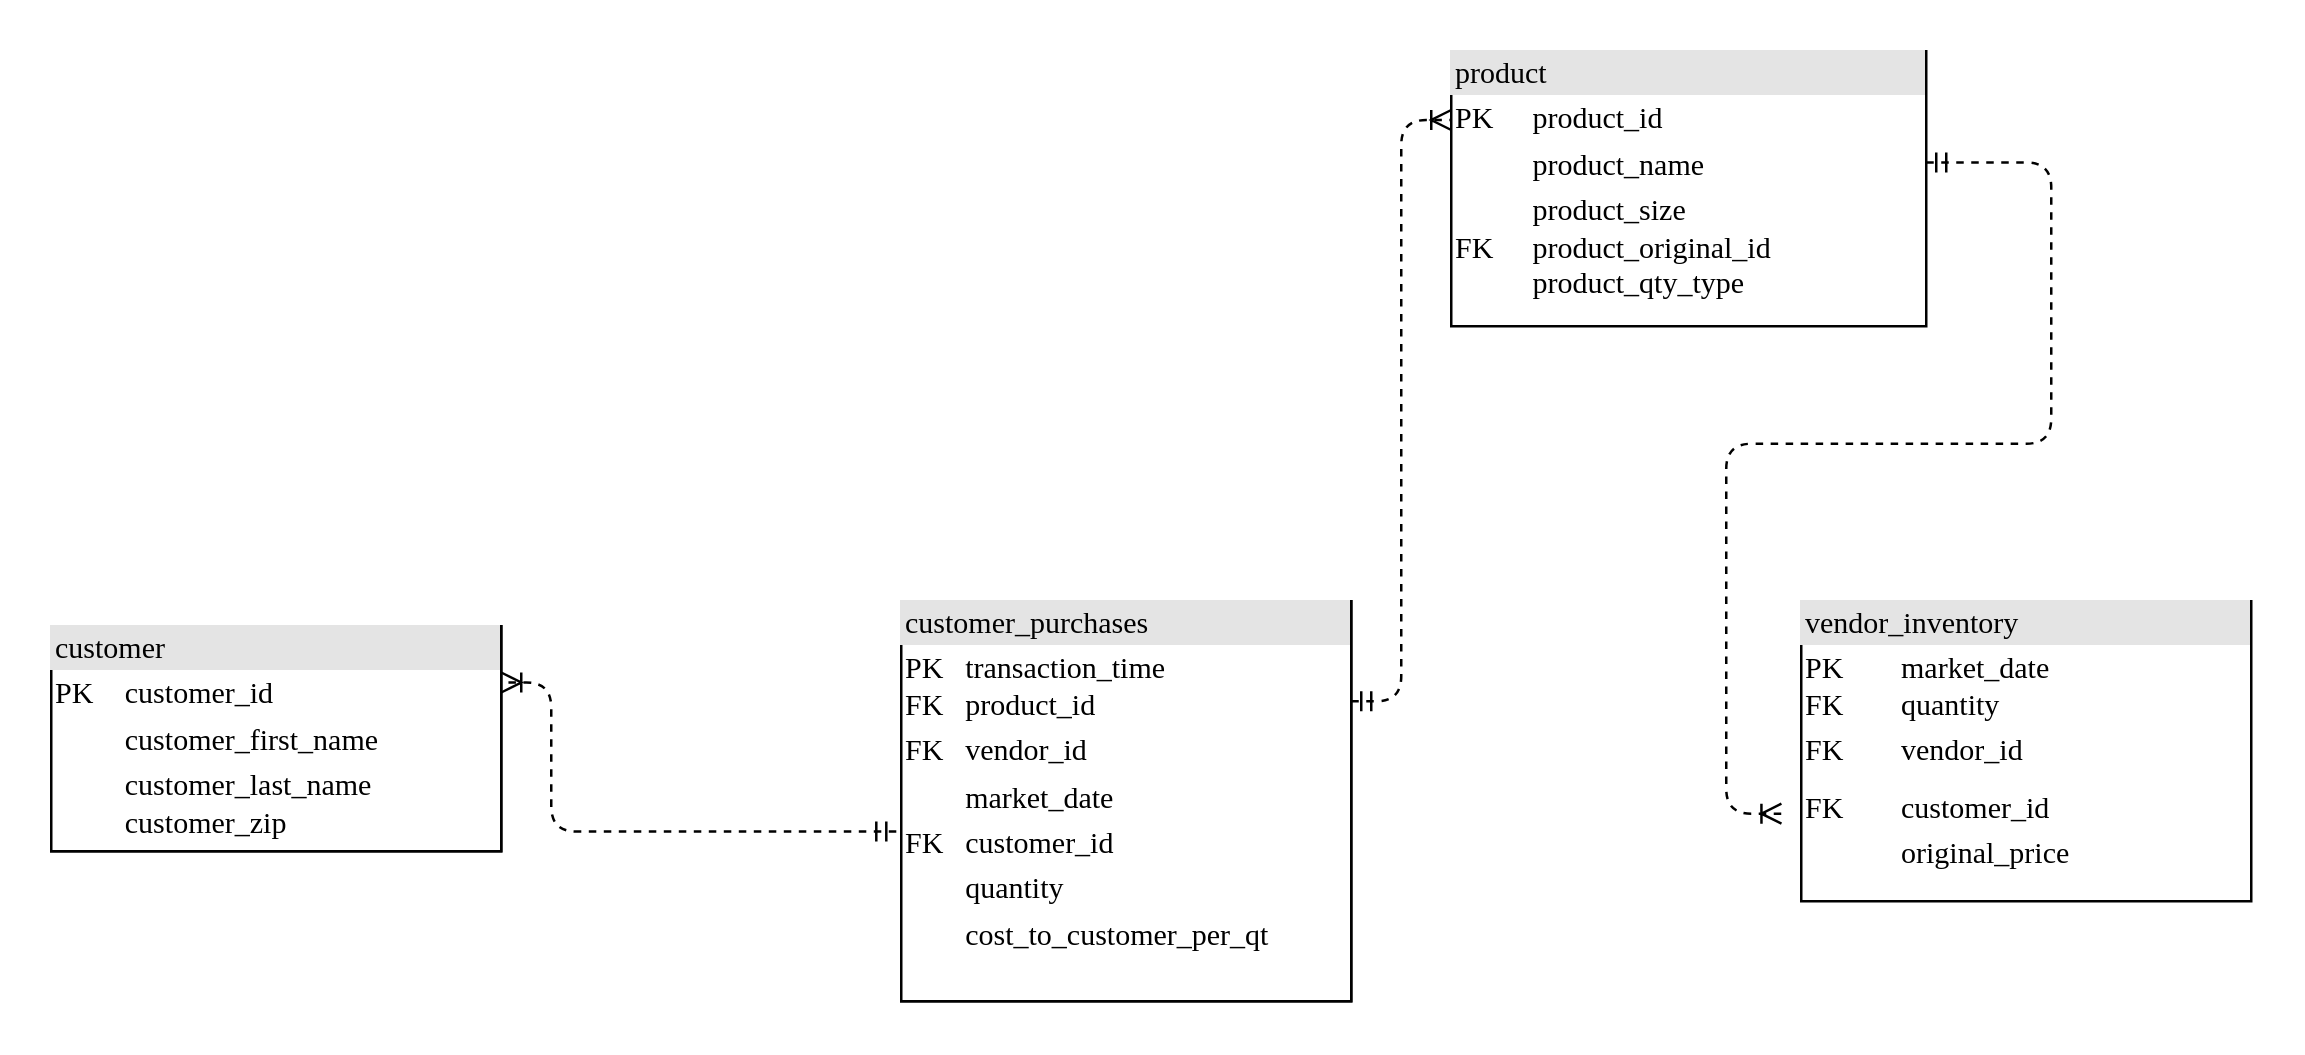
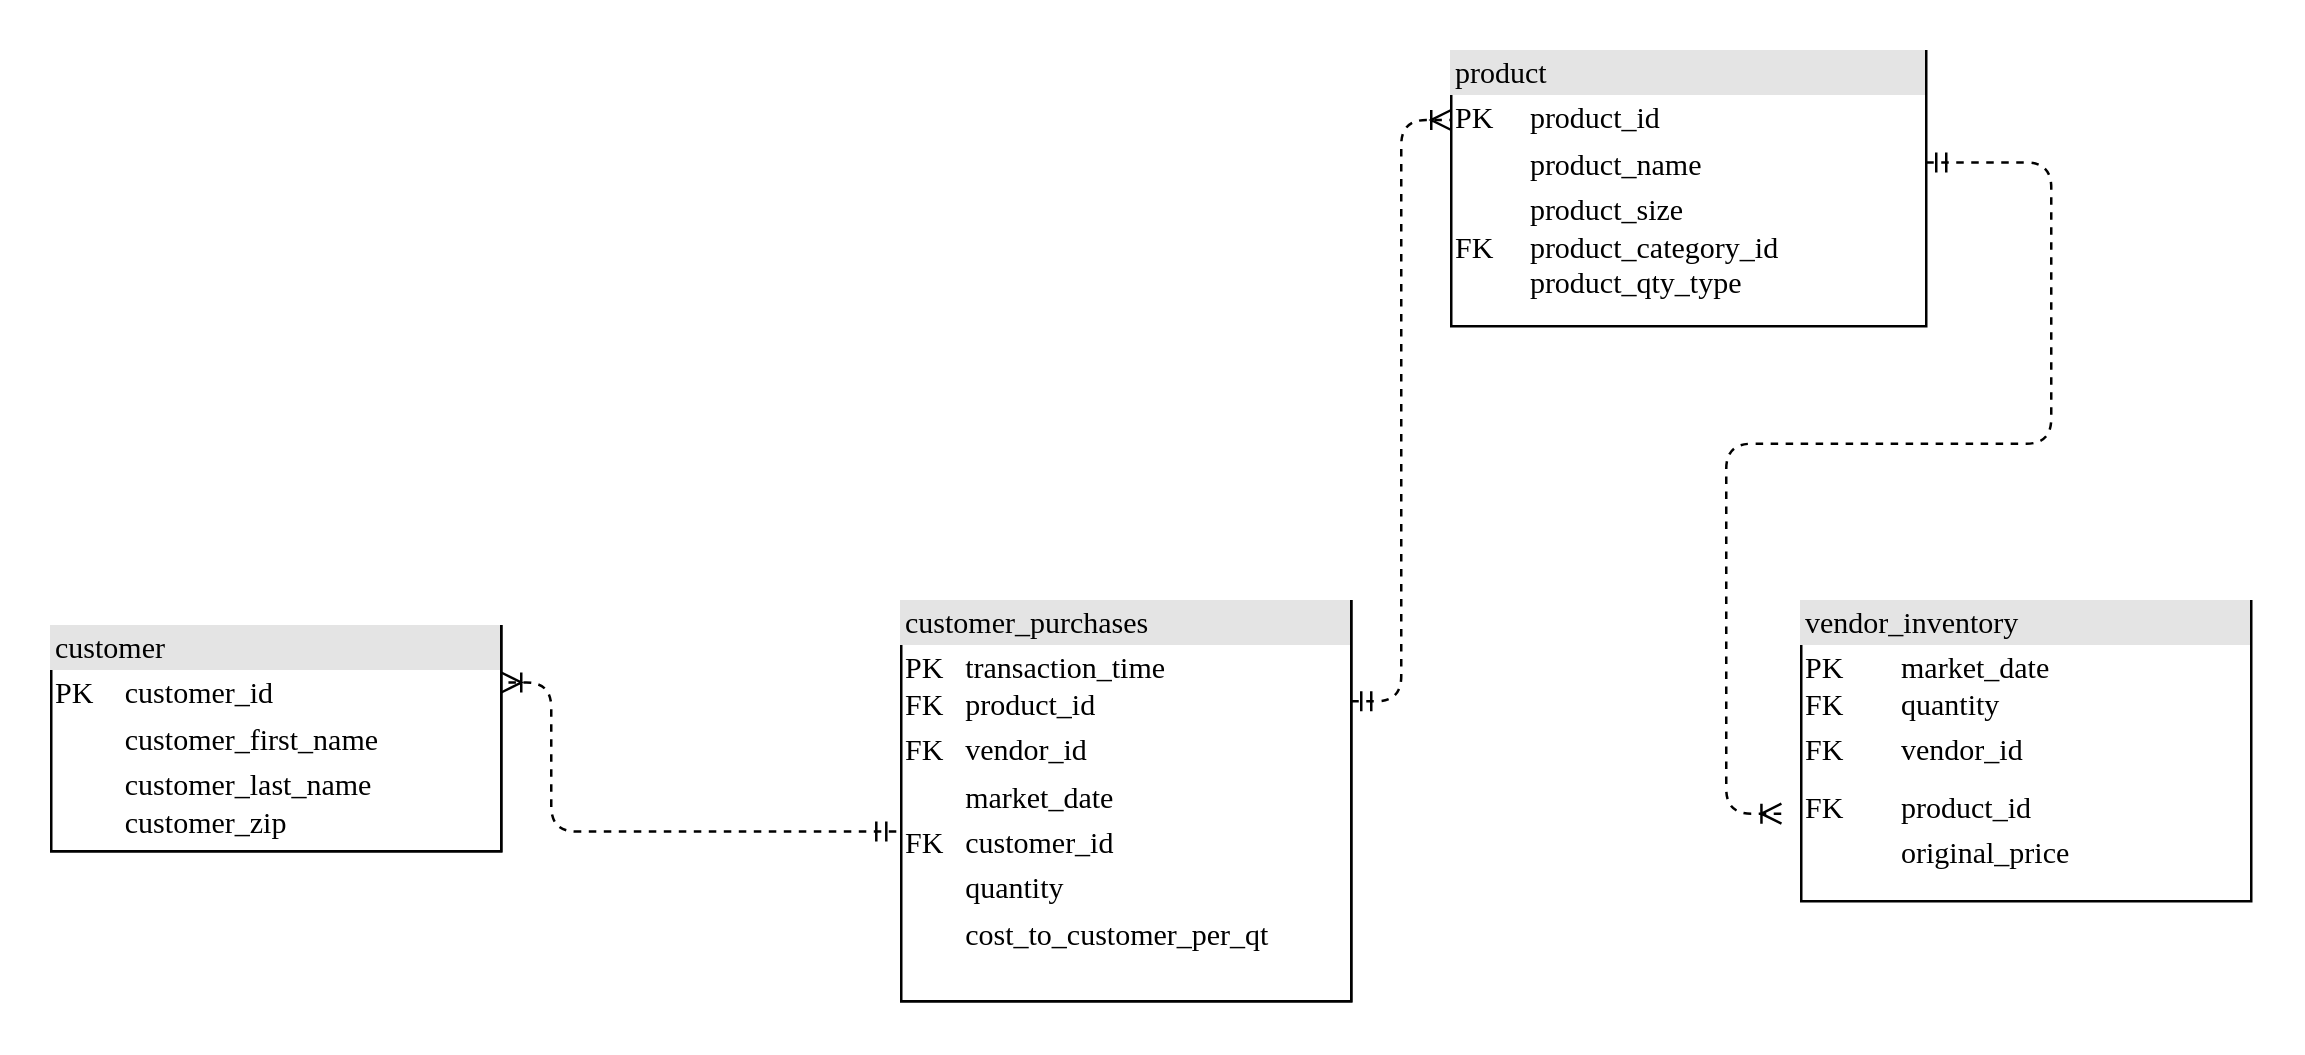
node "product PK product_id product_name FK product_size product_original_id product_qty_type": label "product PK product_id product_name FK product_size product_original_id product_qty_type" -> "product PK product_id product_name FK product_size product_category_id product_qty_type"
node "vendor_inventory PK FK market_date quantity FK vendor_id FK customer_id original_price": label "vendor_inventory PK FK market_date quantity FK vendor_id FK customer_id original_price" -> "vendor_inventory PK FK market_date quantity FK vendor_id FK product_id original_price"
